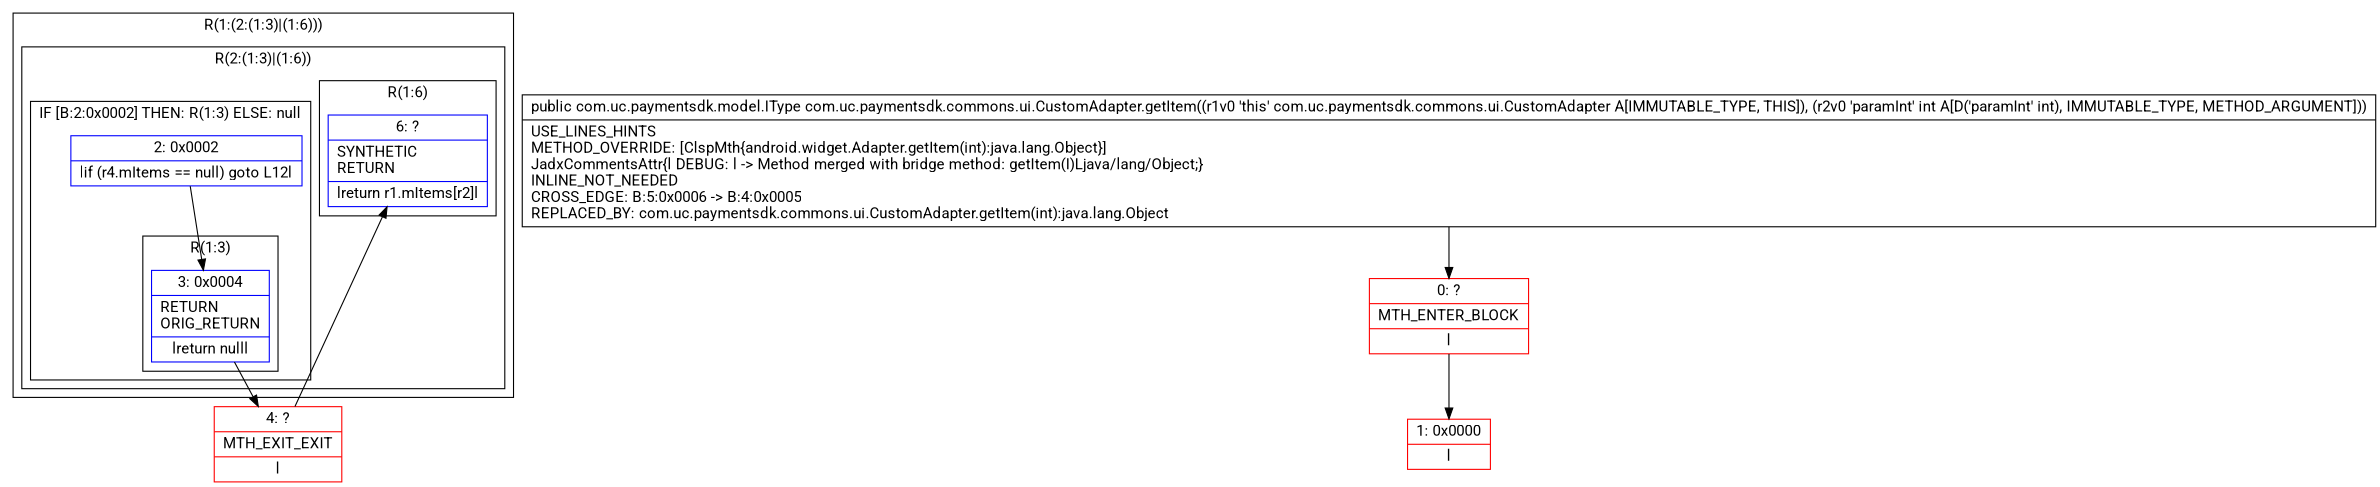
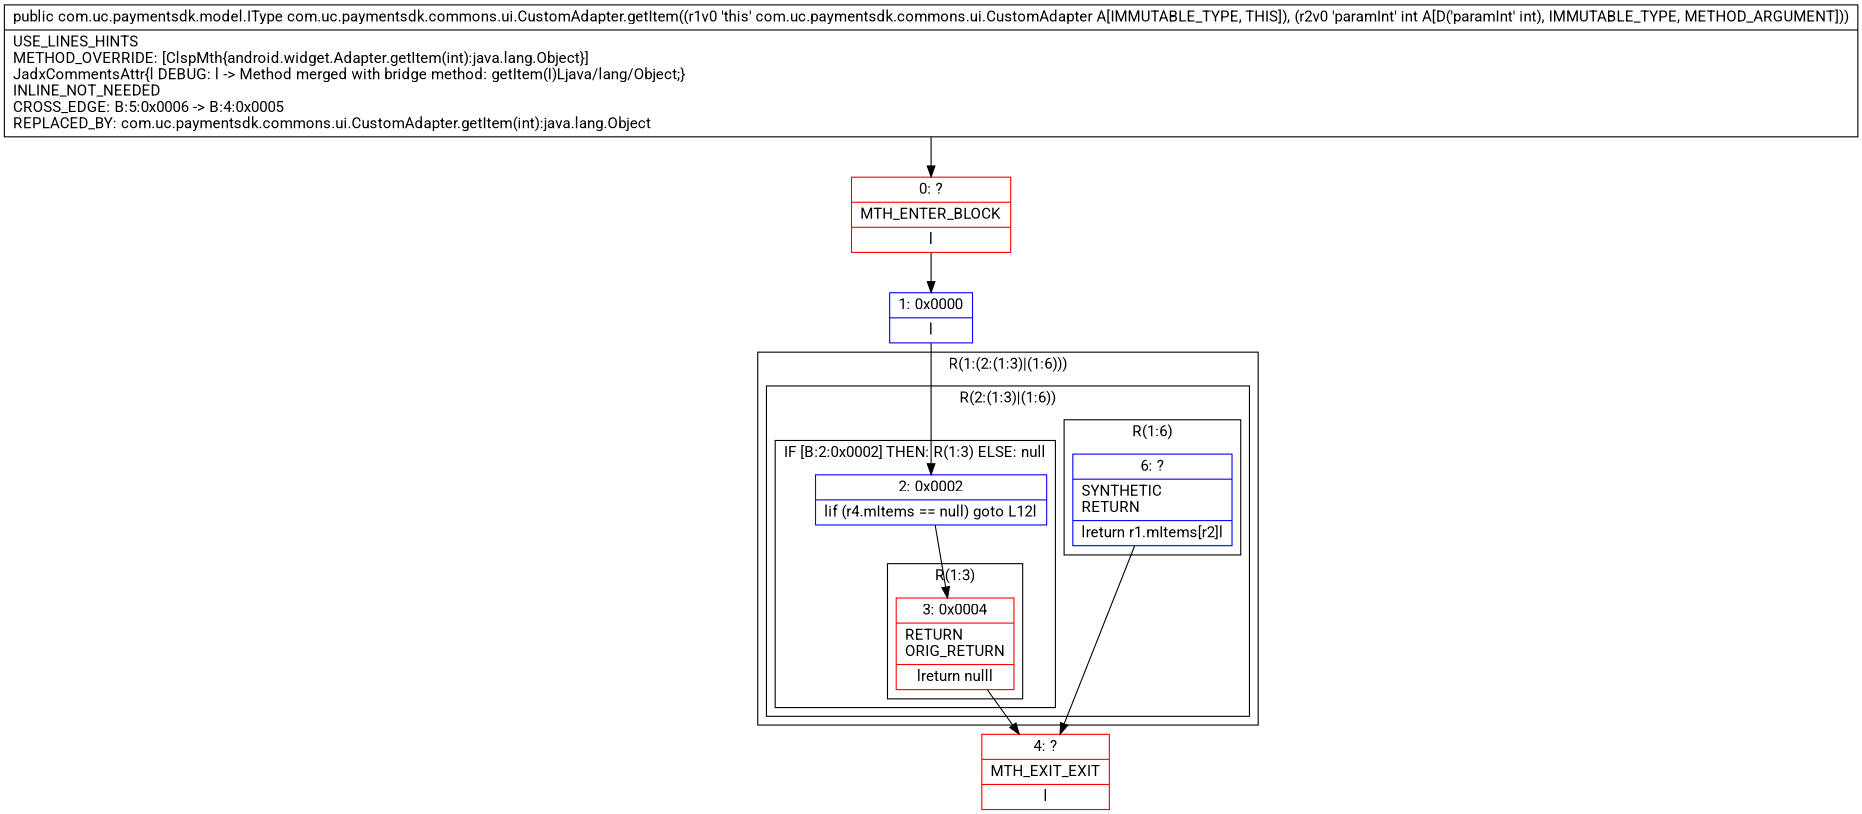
edge "4: ?" -> "6: ?": reversed
node "3: 0x0004": color blue -> red
edge "1: 0x0000" -> "2: 0x0002": added
node "1: 0x0000": color red -> blue
